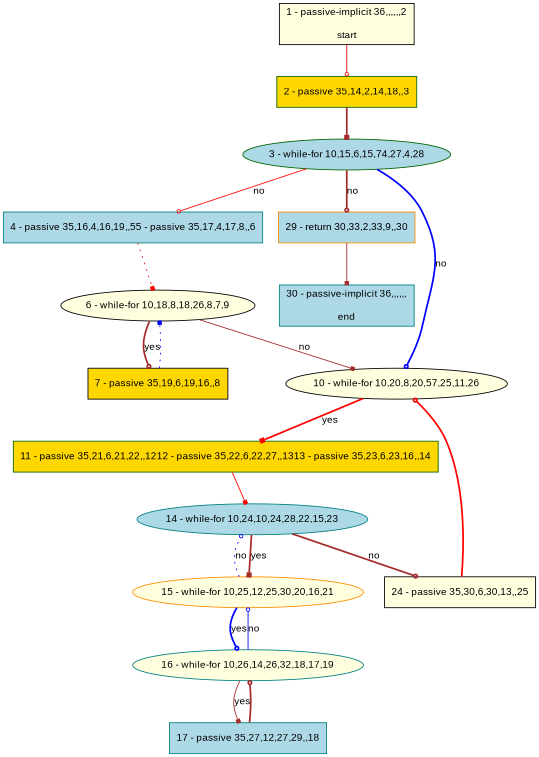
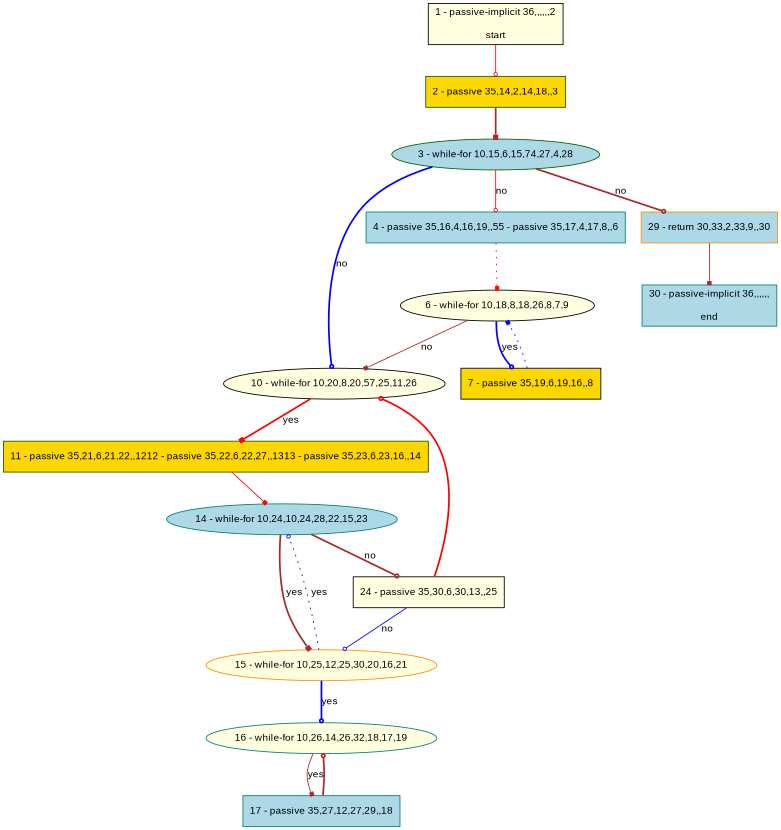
edge "6 - while-for 10,18,8,18,26,8,7,9" -> "7 - passive 35,19,6,19,16,,8": color brown -> blue
edge "15 - while-for 10,25,12,25,30,20,16,21" -> "14 - while-for 10,24,10,24,28,22,15,23": label "no" -> "yes"
edge "16 - while-for 10,26,14,26,32,18,17,19" -> "15 - while-for 10,25,12,25,30,20,16,21": now "24 - passive 35,30,6,30,13,,25" -> "15 - while-for 10,25,12,25,30,20,16,21"
